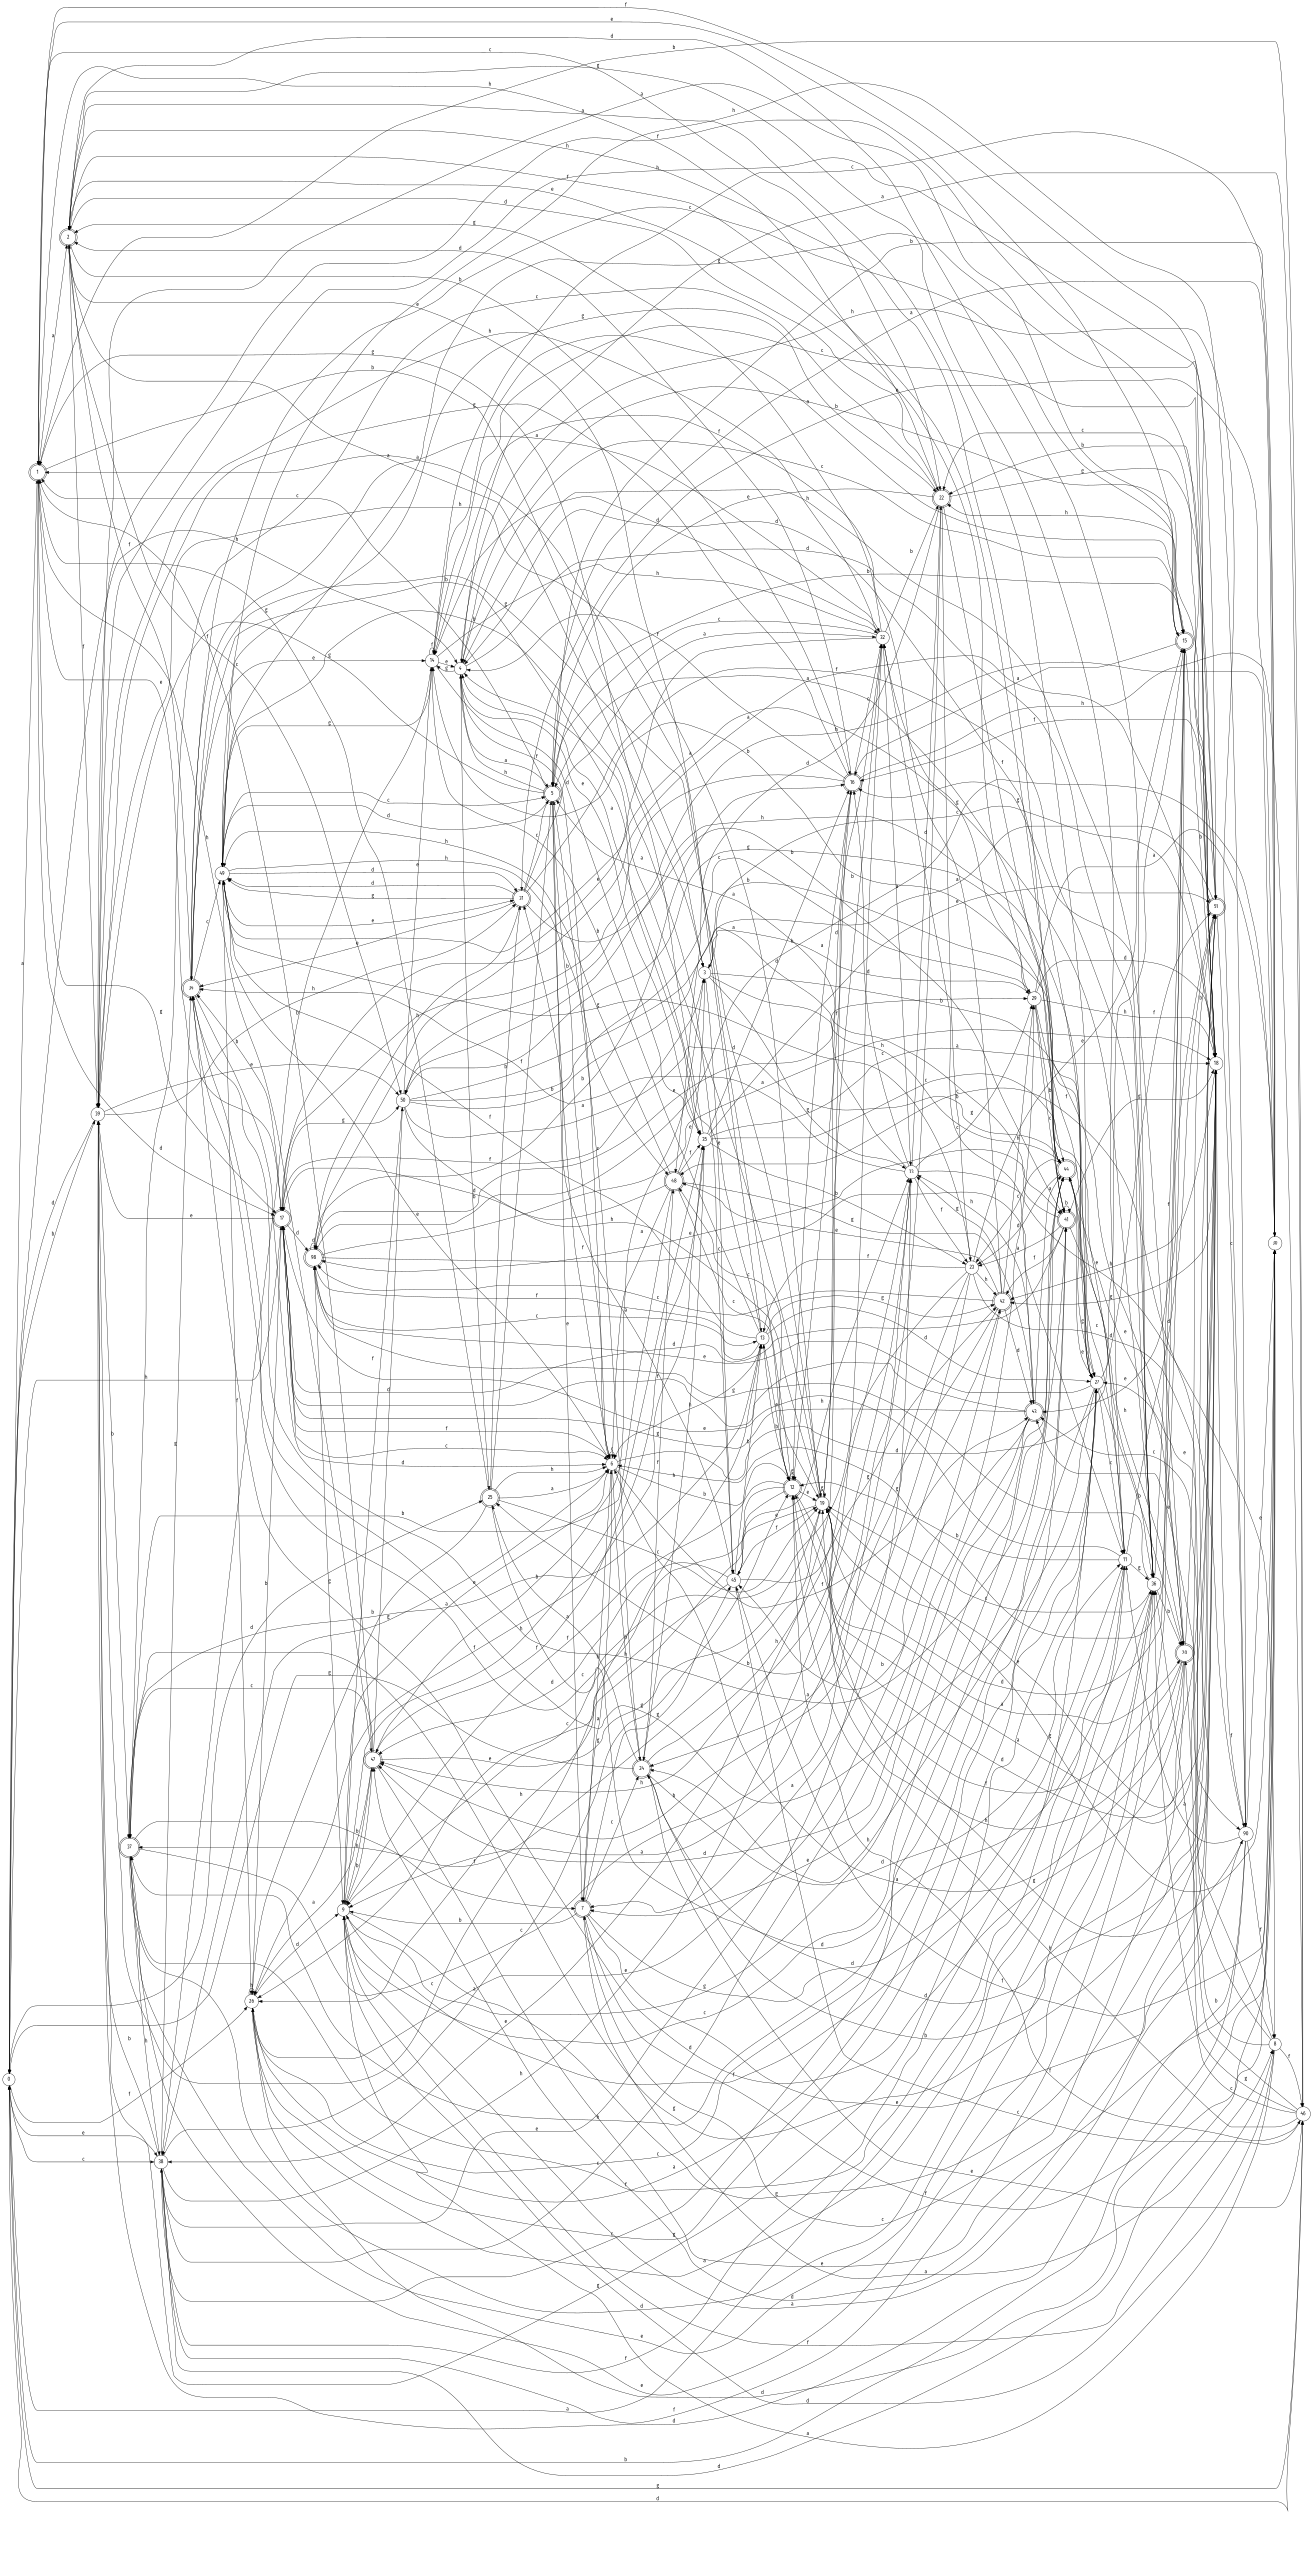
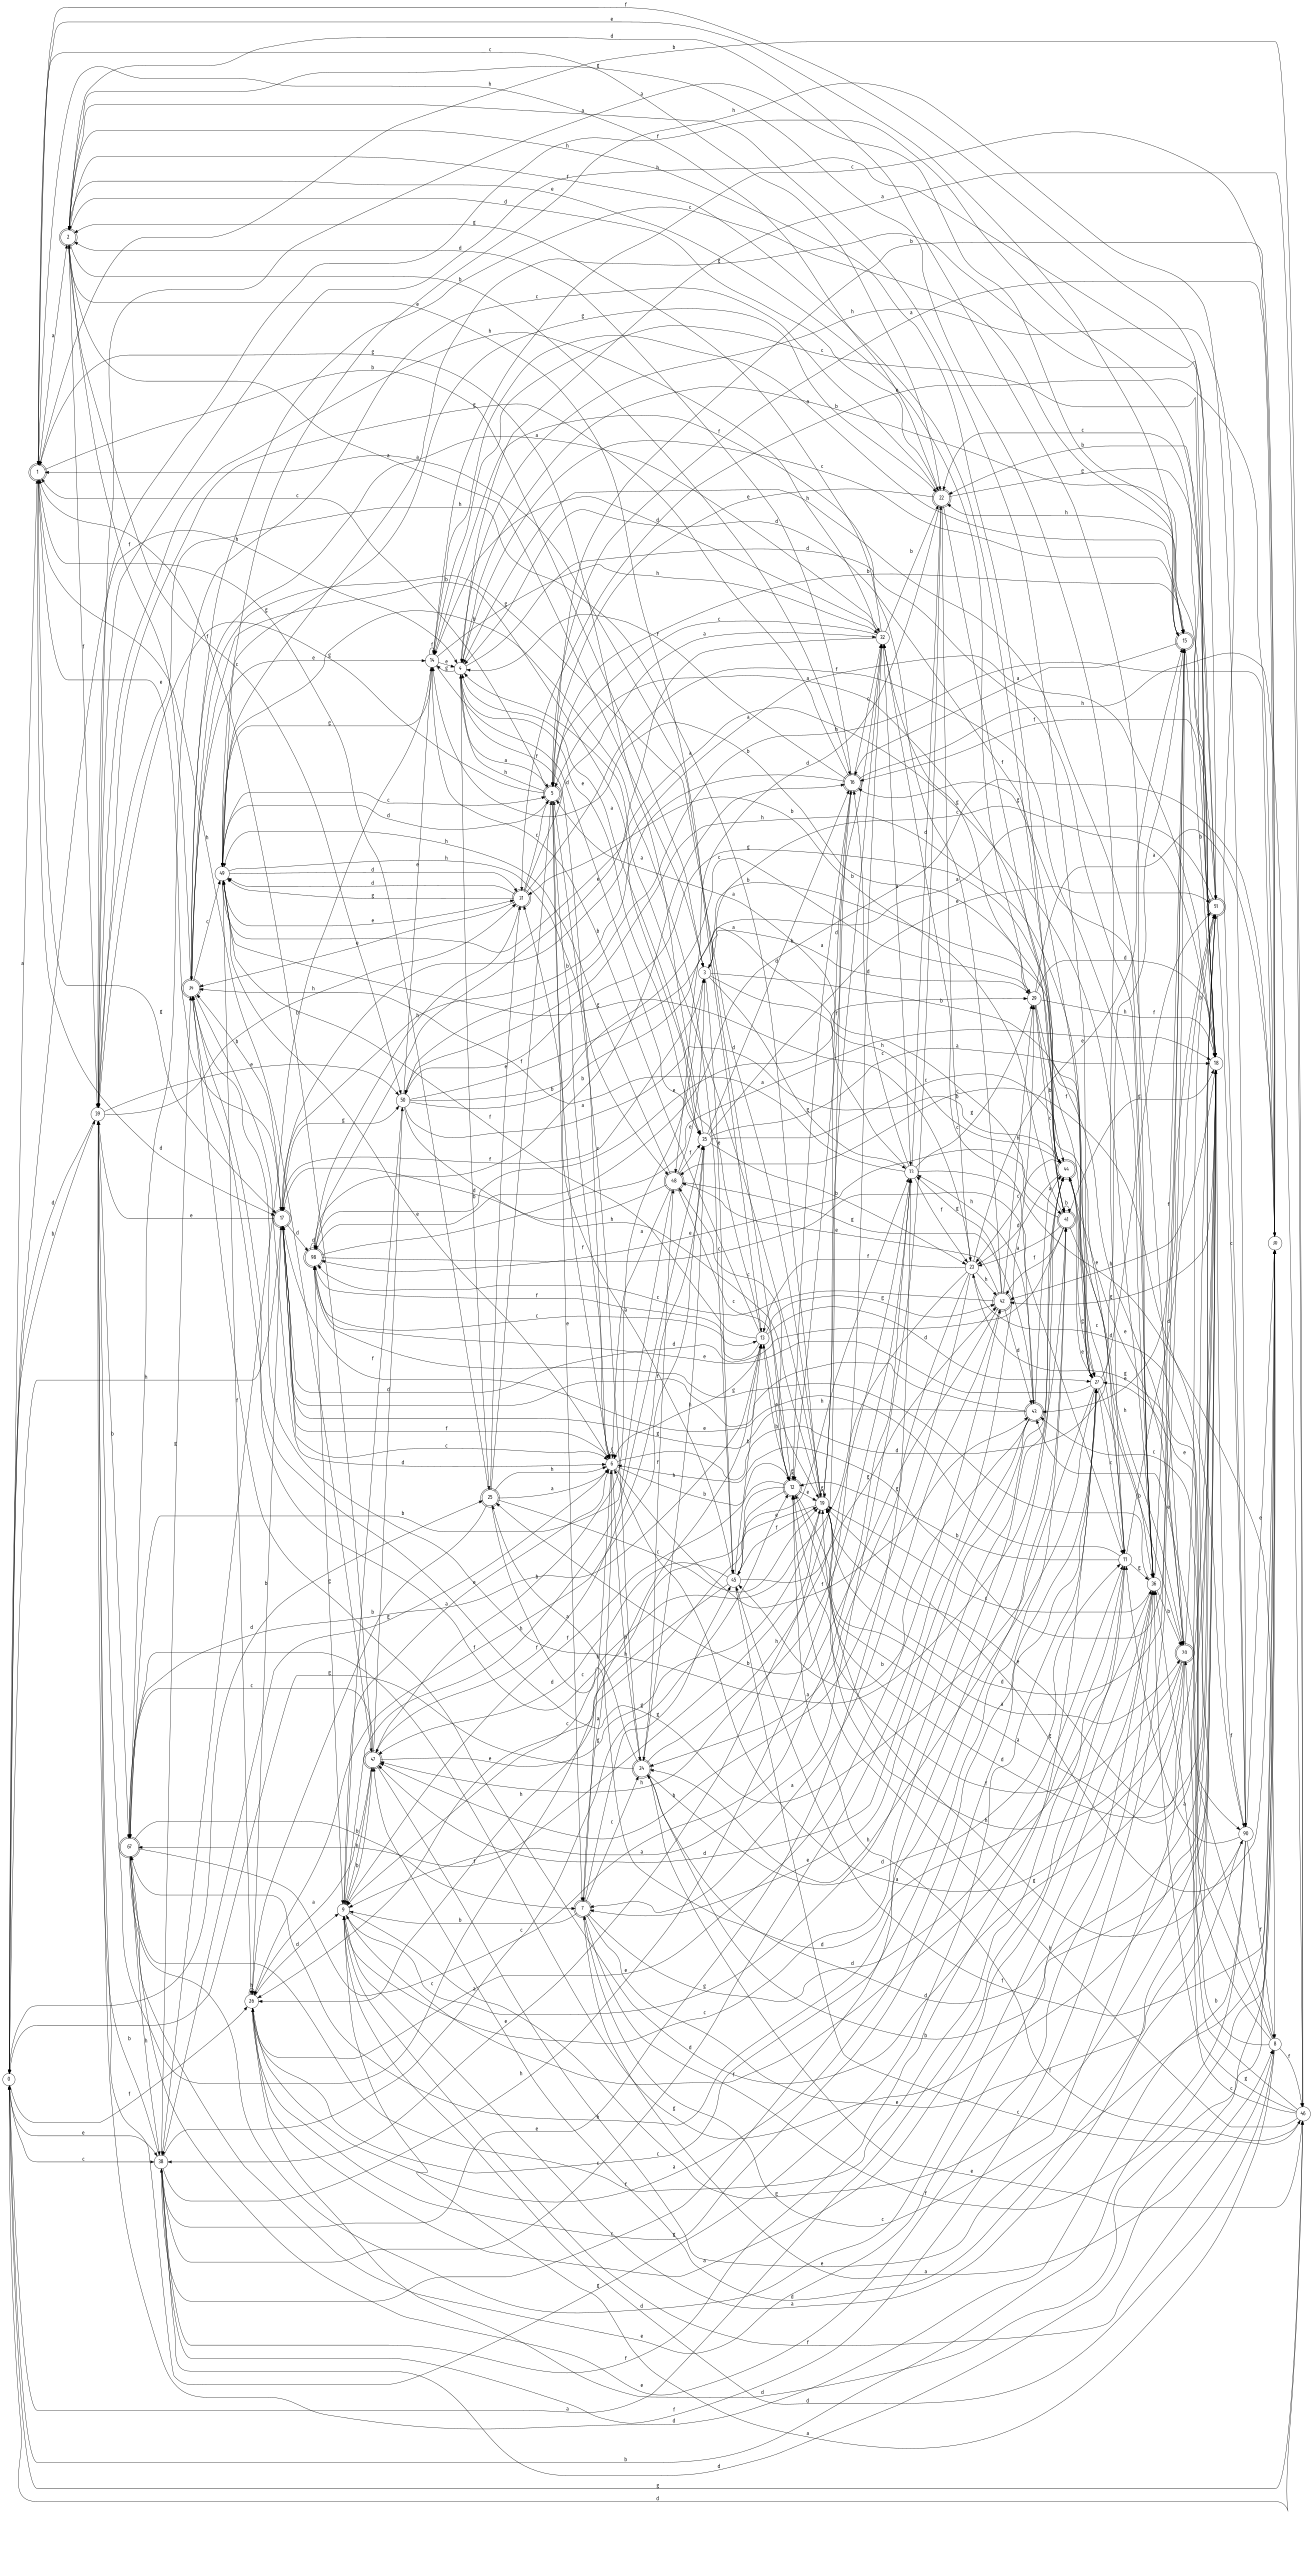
edge "31" -> "41": reversed
edge "25" -> "31": label "b" -> "e"
edge "8" -> "23": added, label "g"
node "37": label "37" -> "67"
